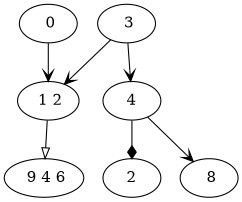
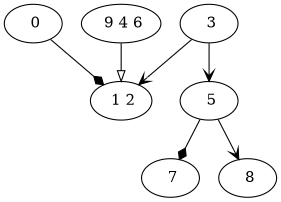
edge "0" -> "1 2": arrowhead vee -> diamond
node "4": label "4" -> "5"
edge "1 2" -> "9 4 6": reversed
node "2": label "2" -> "7"
